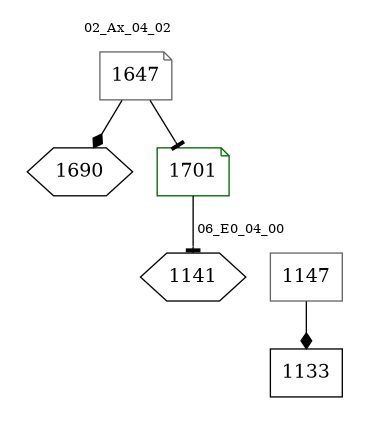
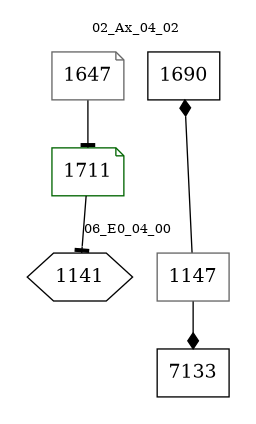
edge "1647" -> "1690": now "1147" -> "1690"
node "1690": shape hexagon -> box
node "1701": label "1701" -> "1711"
node "1133": label "1133" -> "7133"
